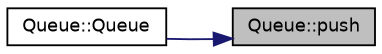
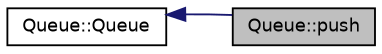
edge "Queue::Queue" -> "Queue::push": reversed
